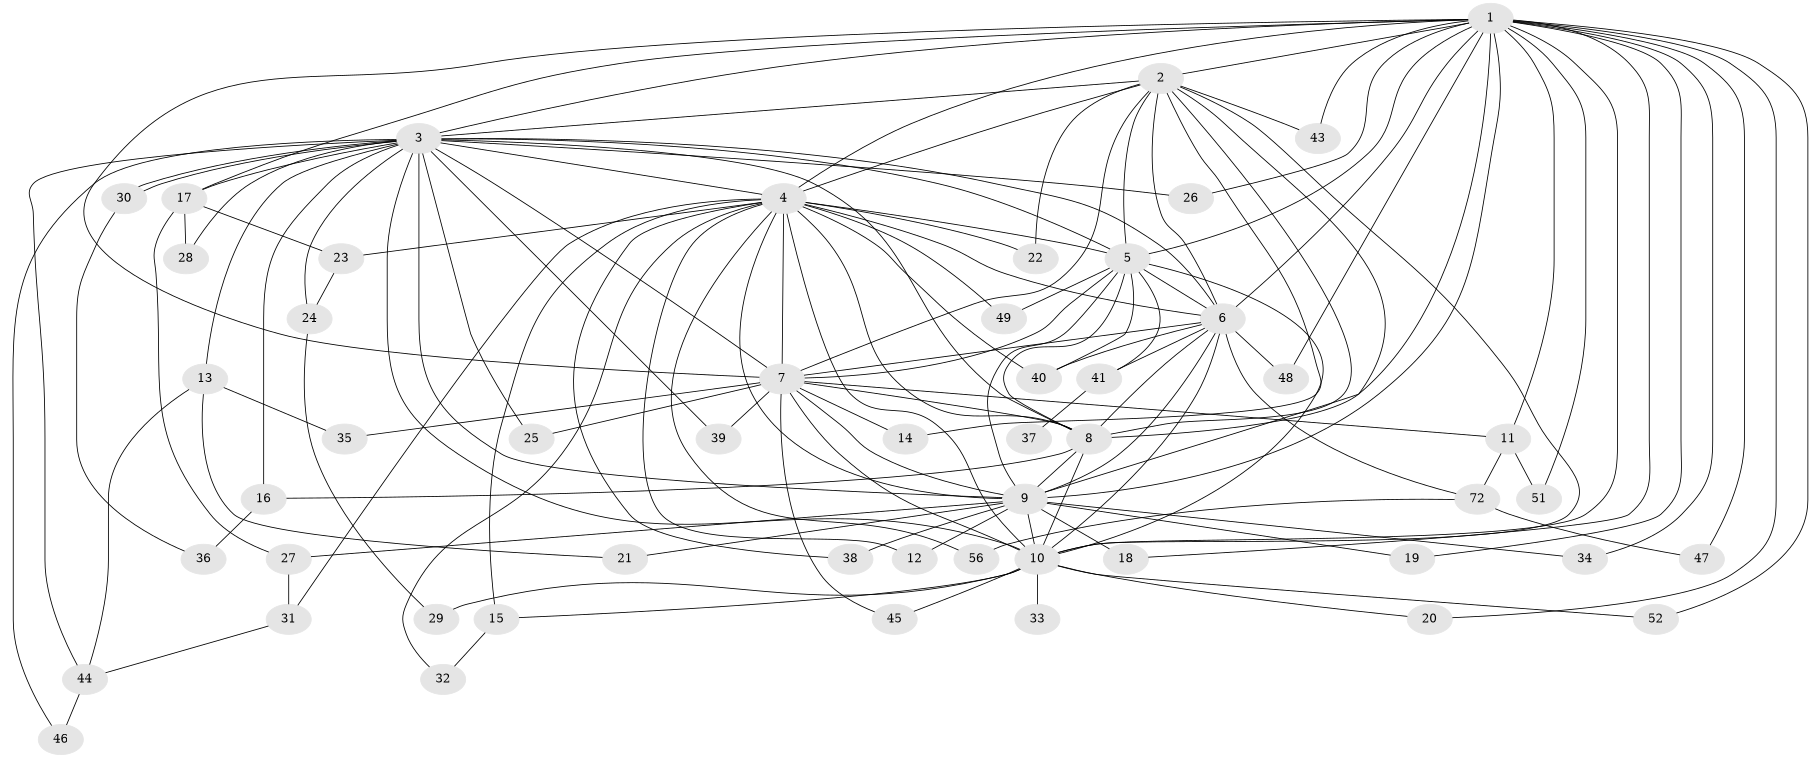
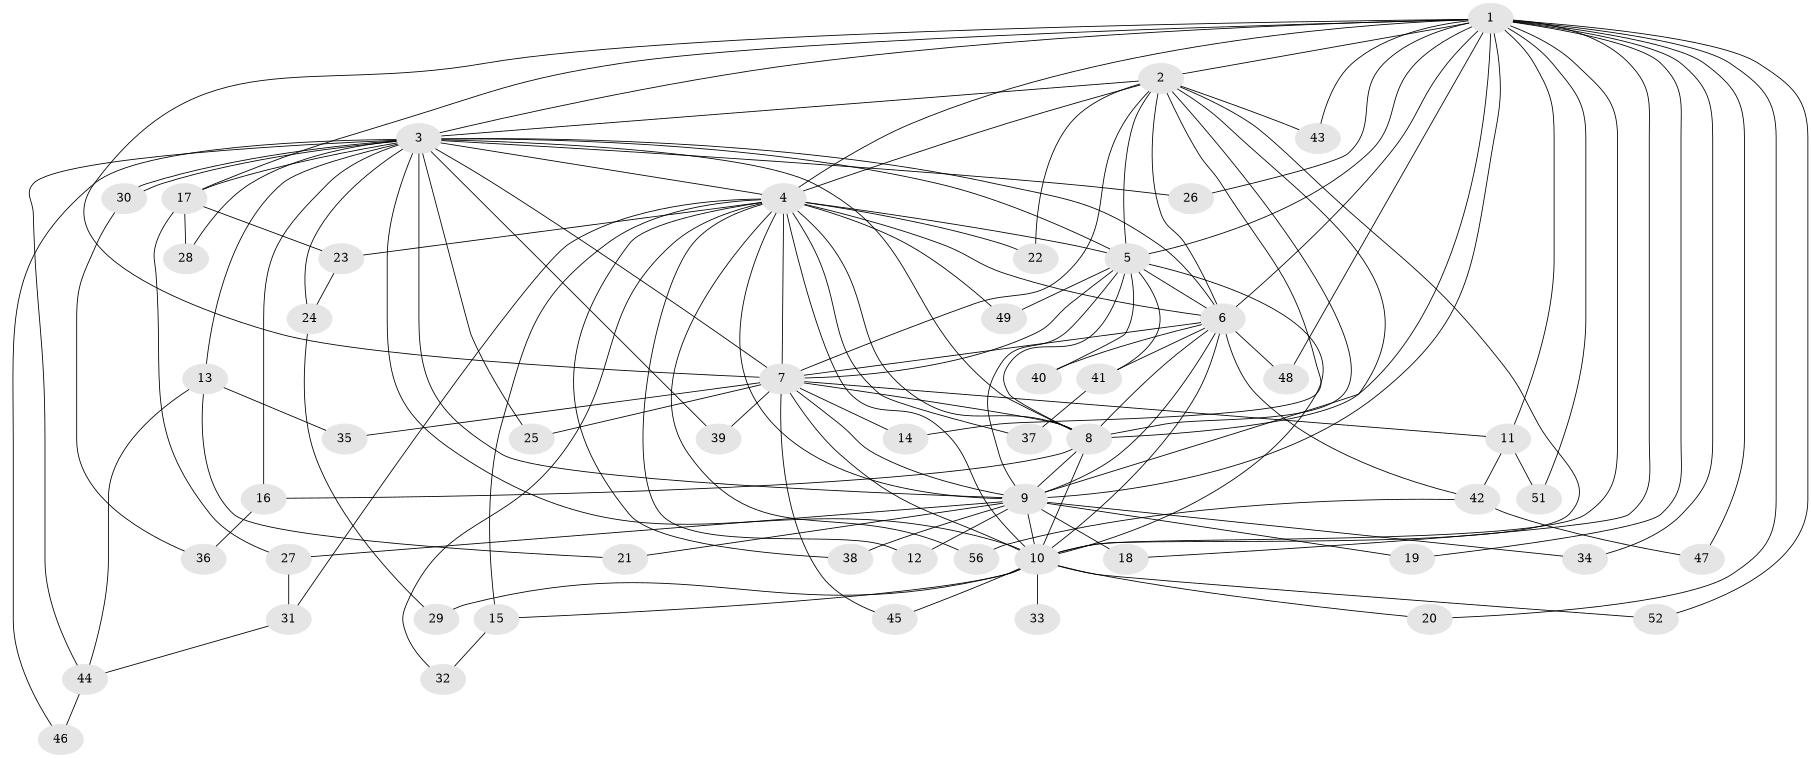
edge "4" -- "40": now "4" -- "37"
node "72": label "72" -> "42"
